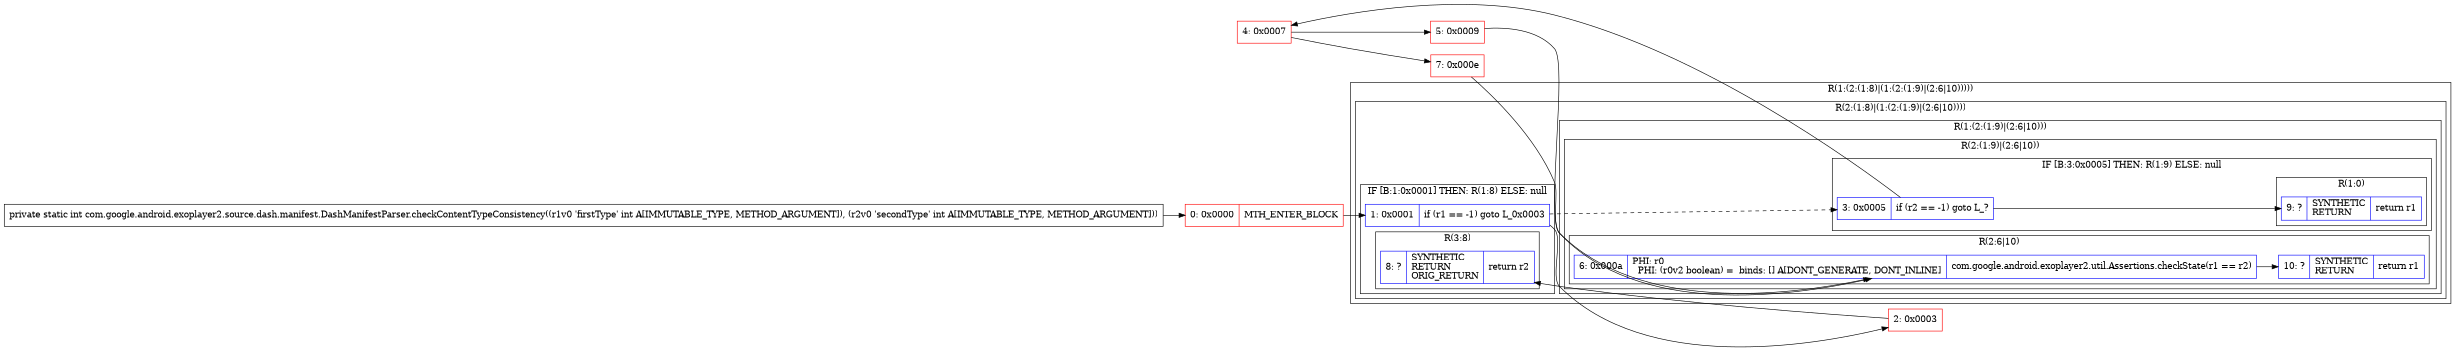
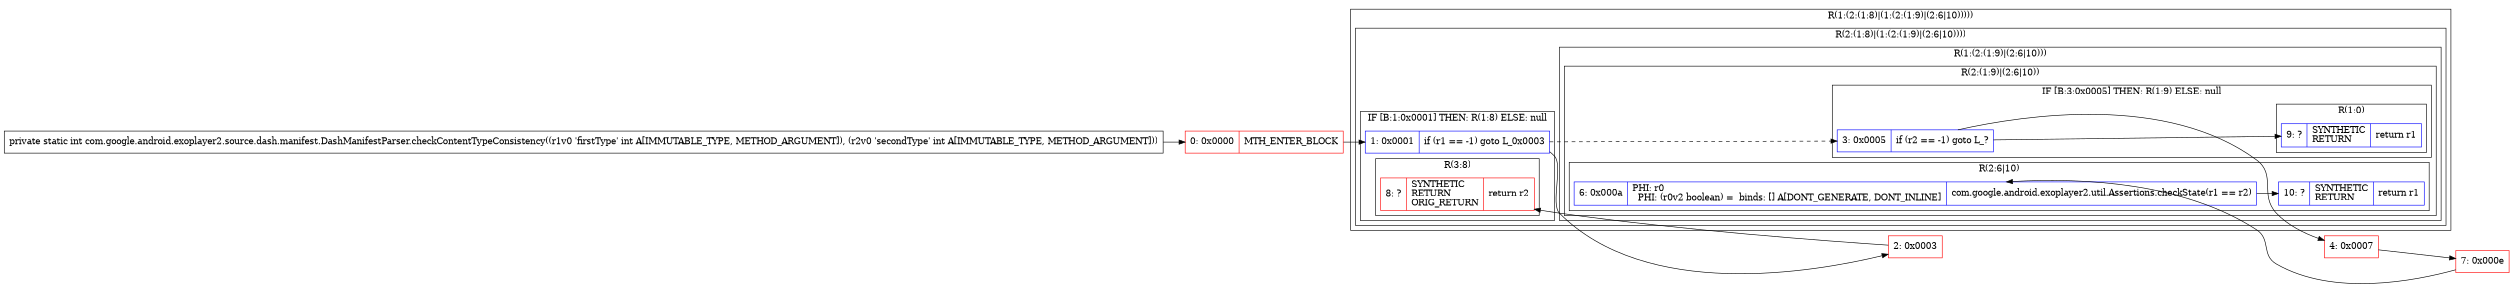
node "5: 0x0009": removed
node "8: ?": color blue -> red
